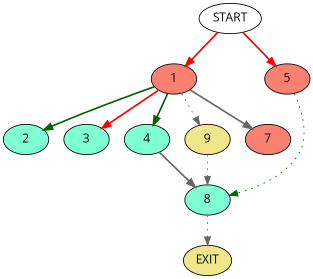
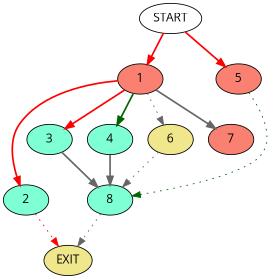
edge "1" -> "2": color darkgreen -> red
node "9": label "9" -> "6"
edge "3" -> "8": added
edge "2" -> "EXIT": added
